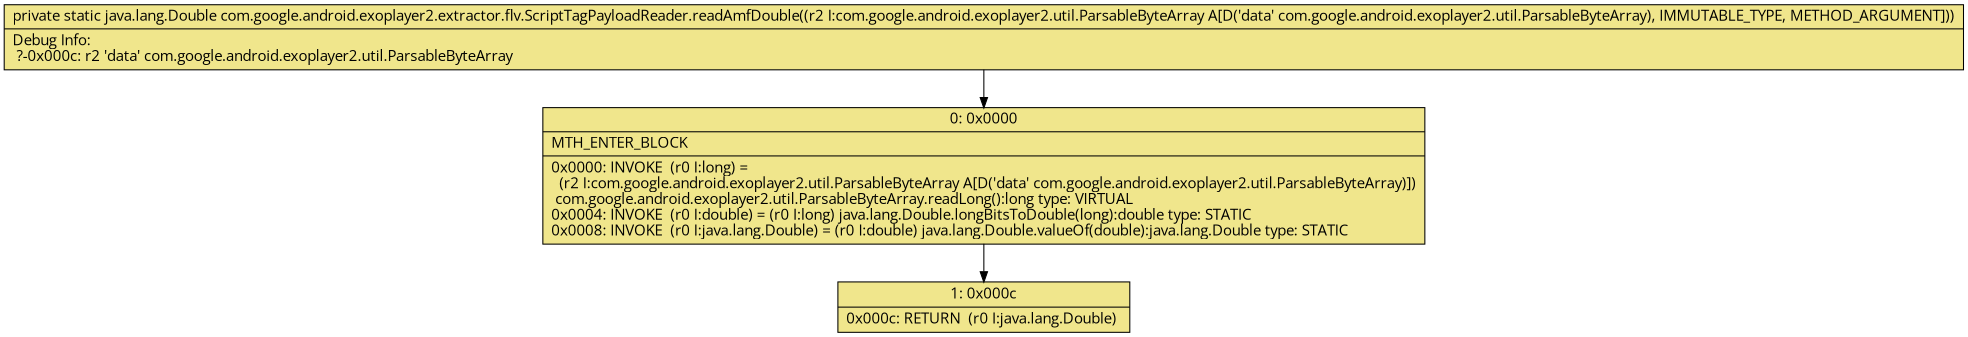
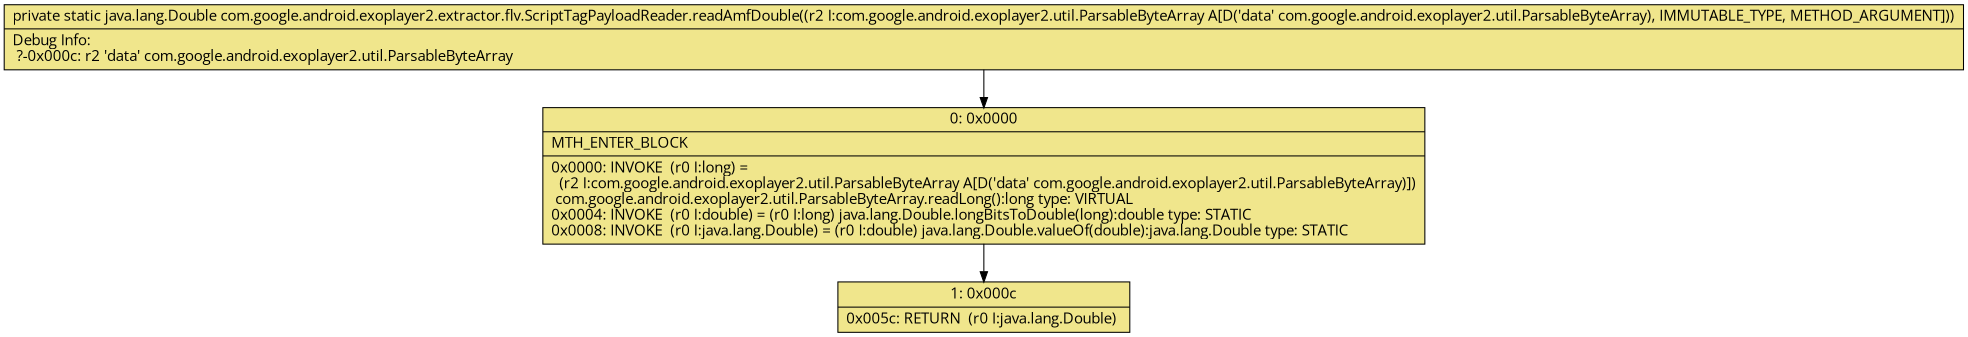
node "1: 0x000c": text "0x000c: RETURN  (r0 I:java.lang.Double)" -> "0x005c: RETURN  (r0 I:java.lang.Double)"
